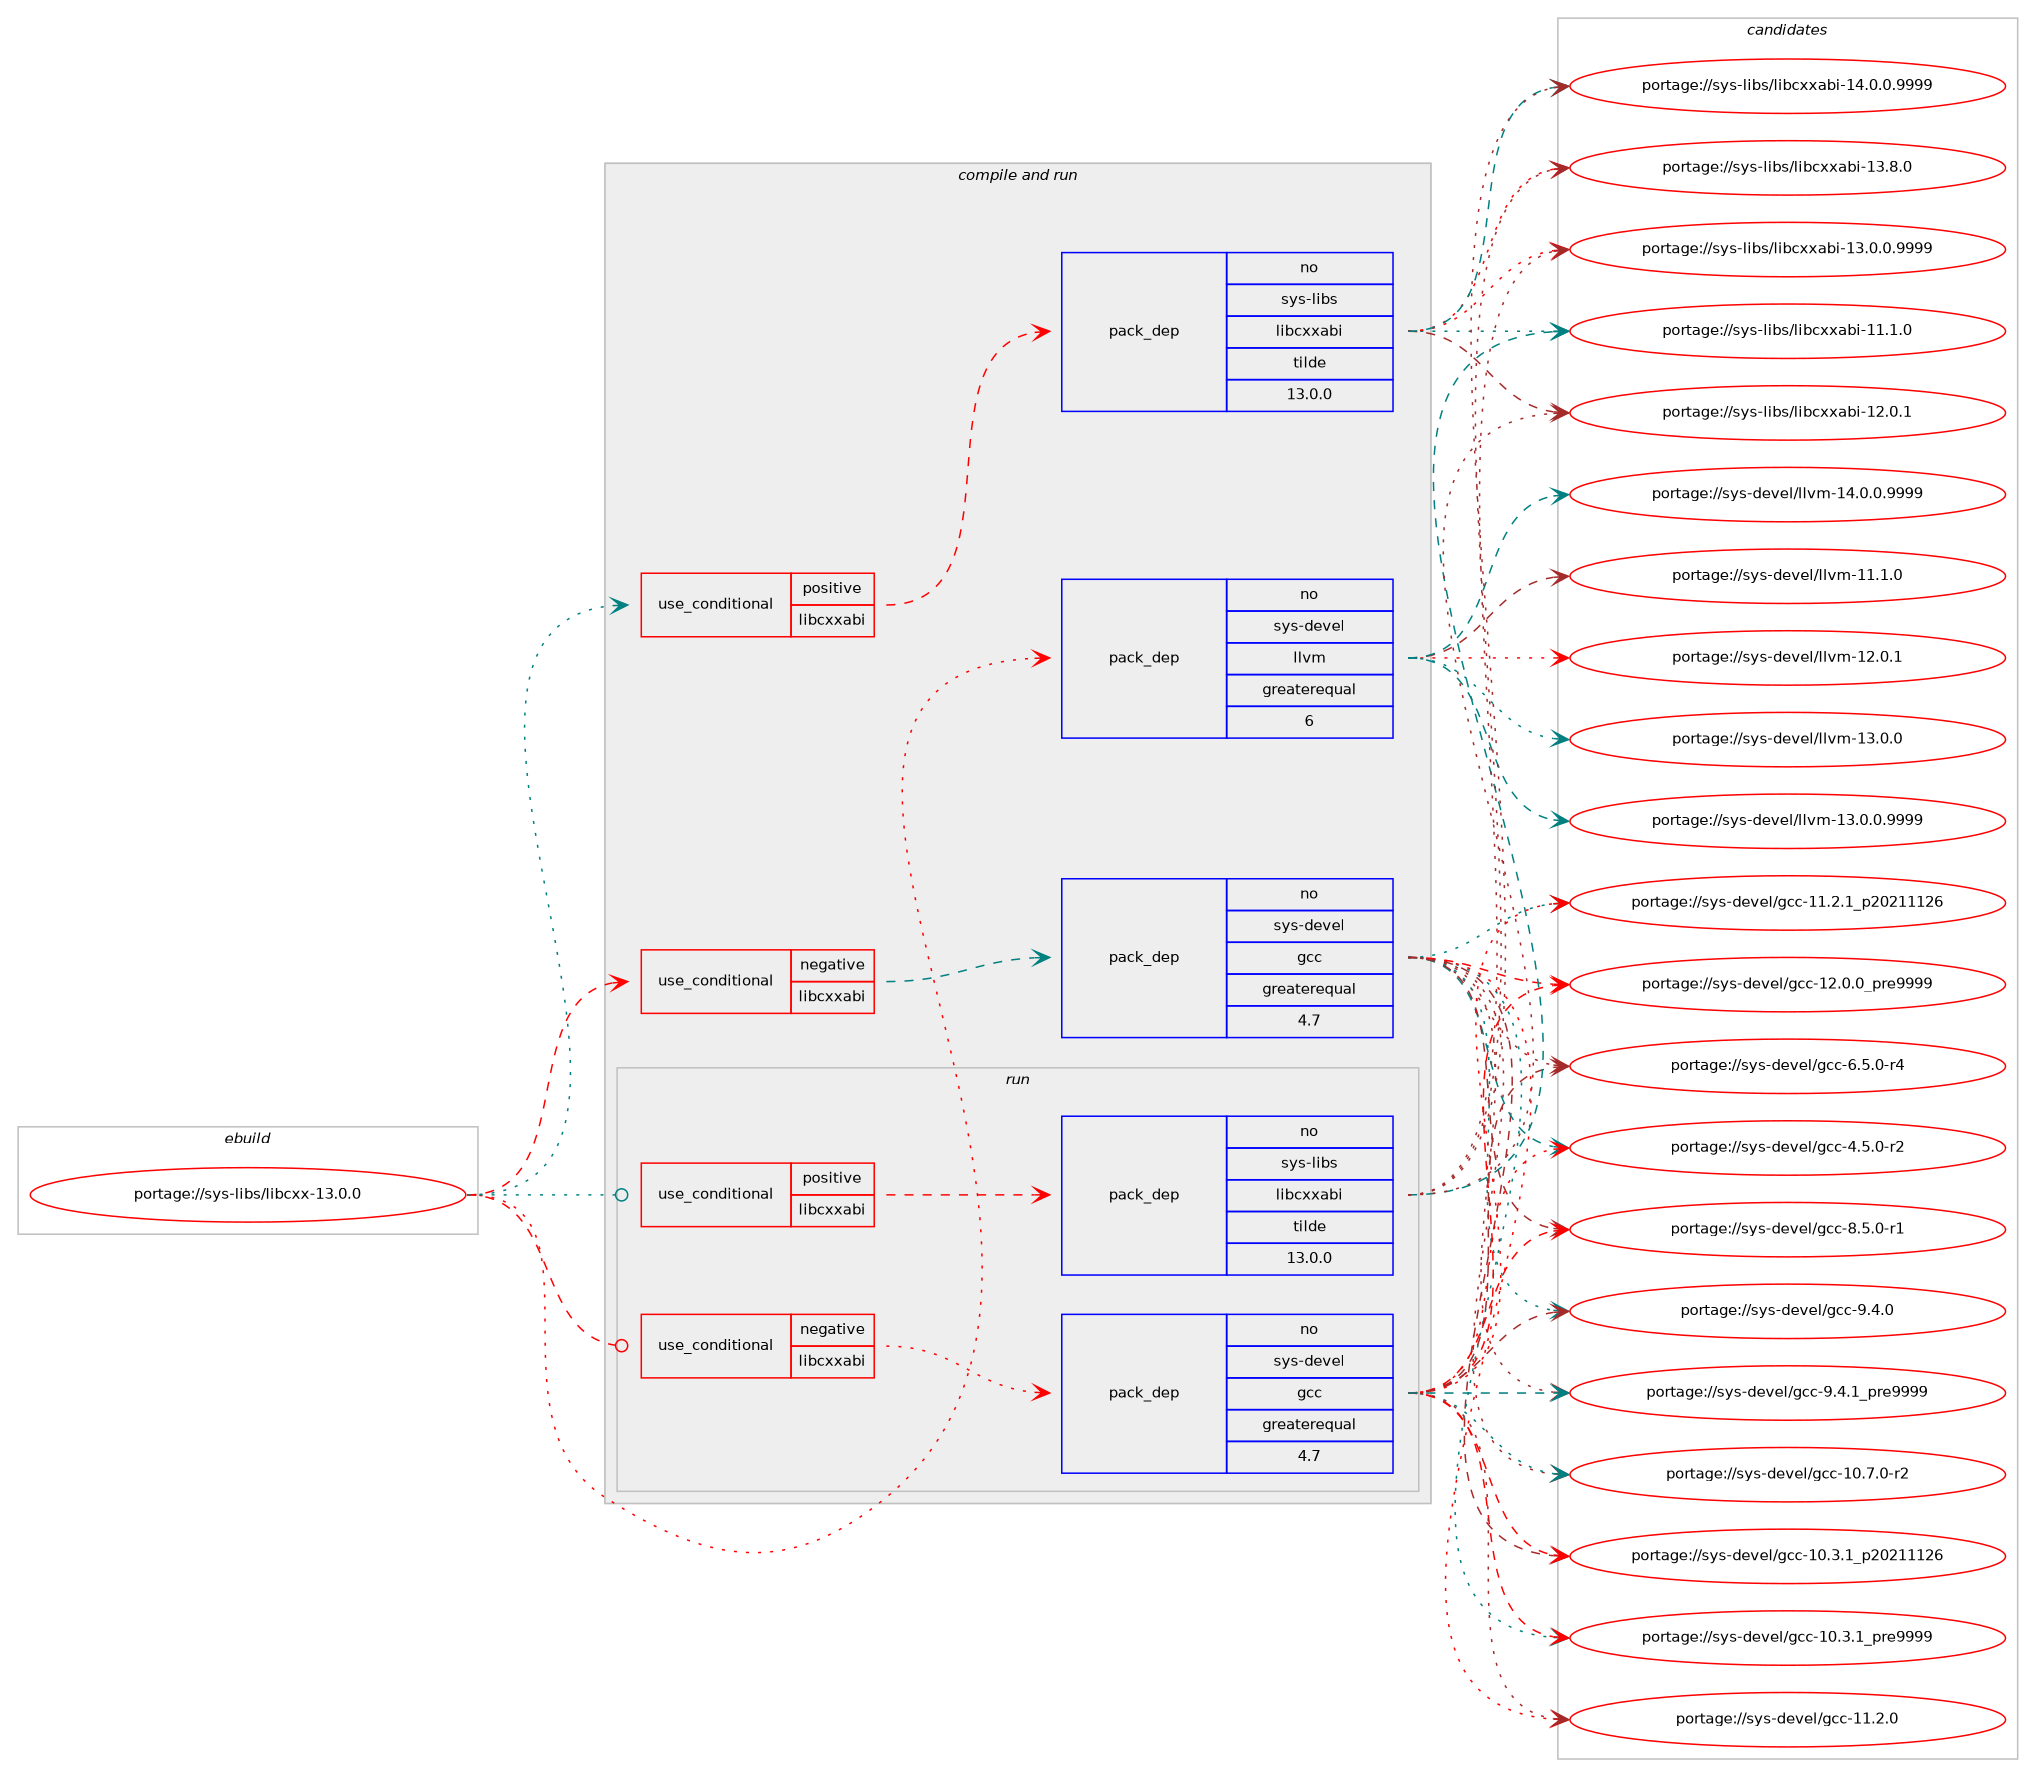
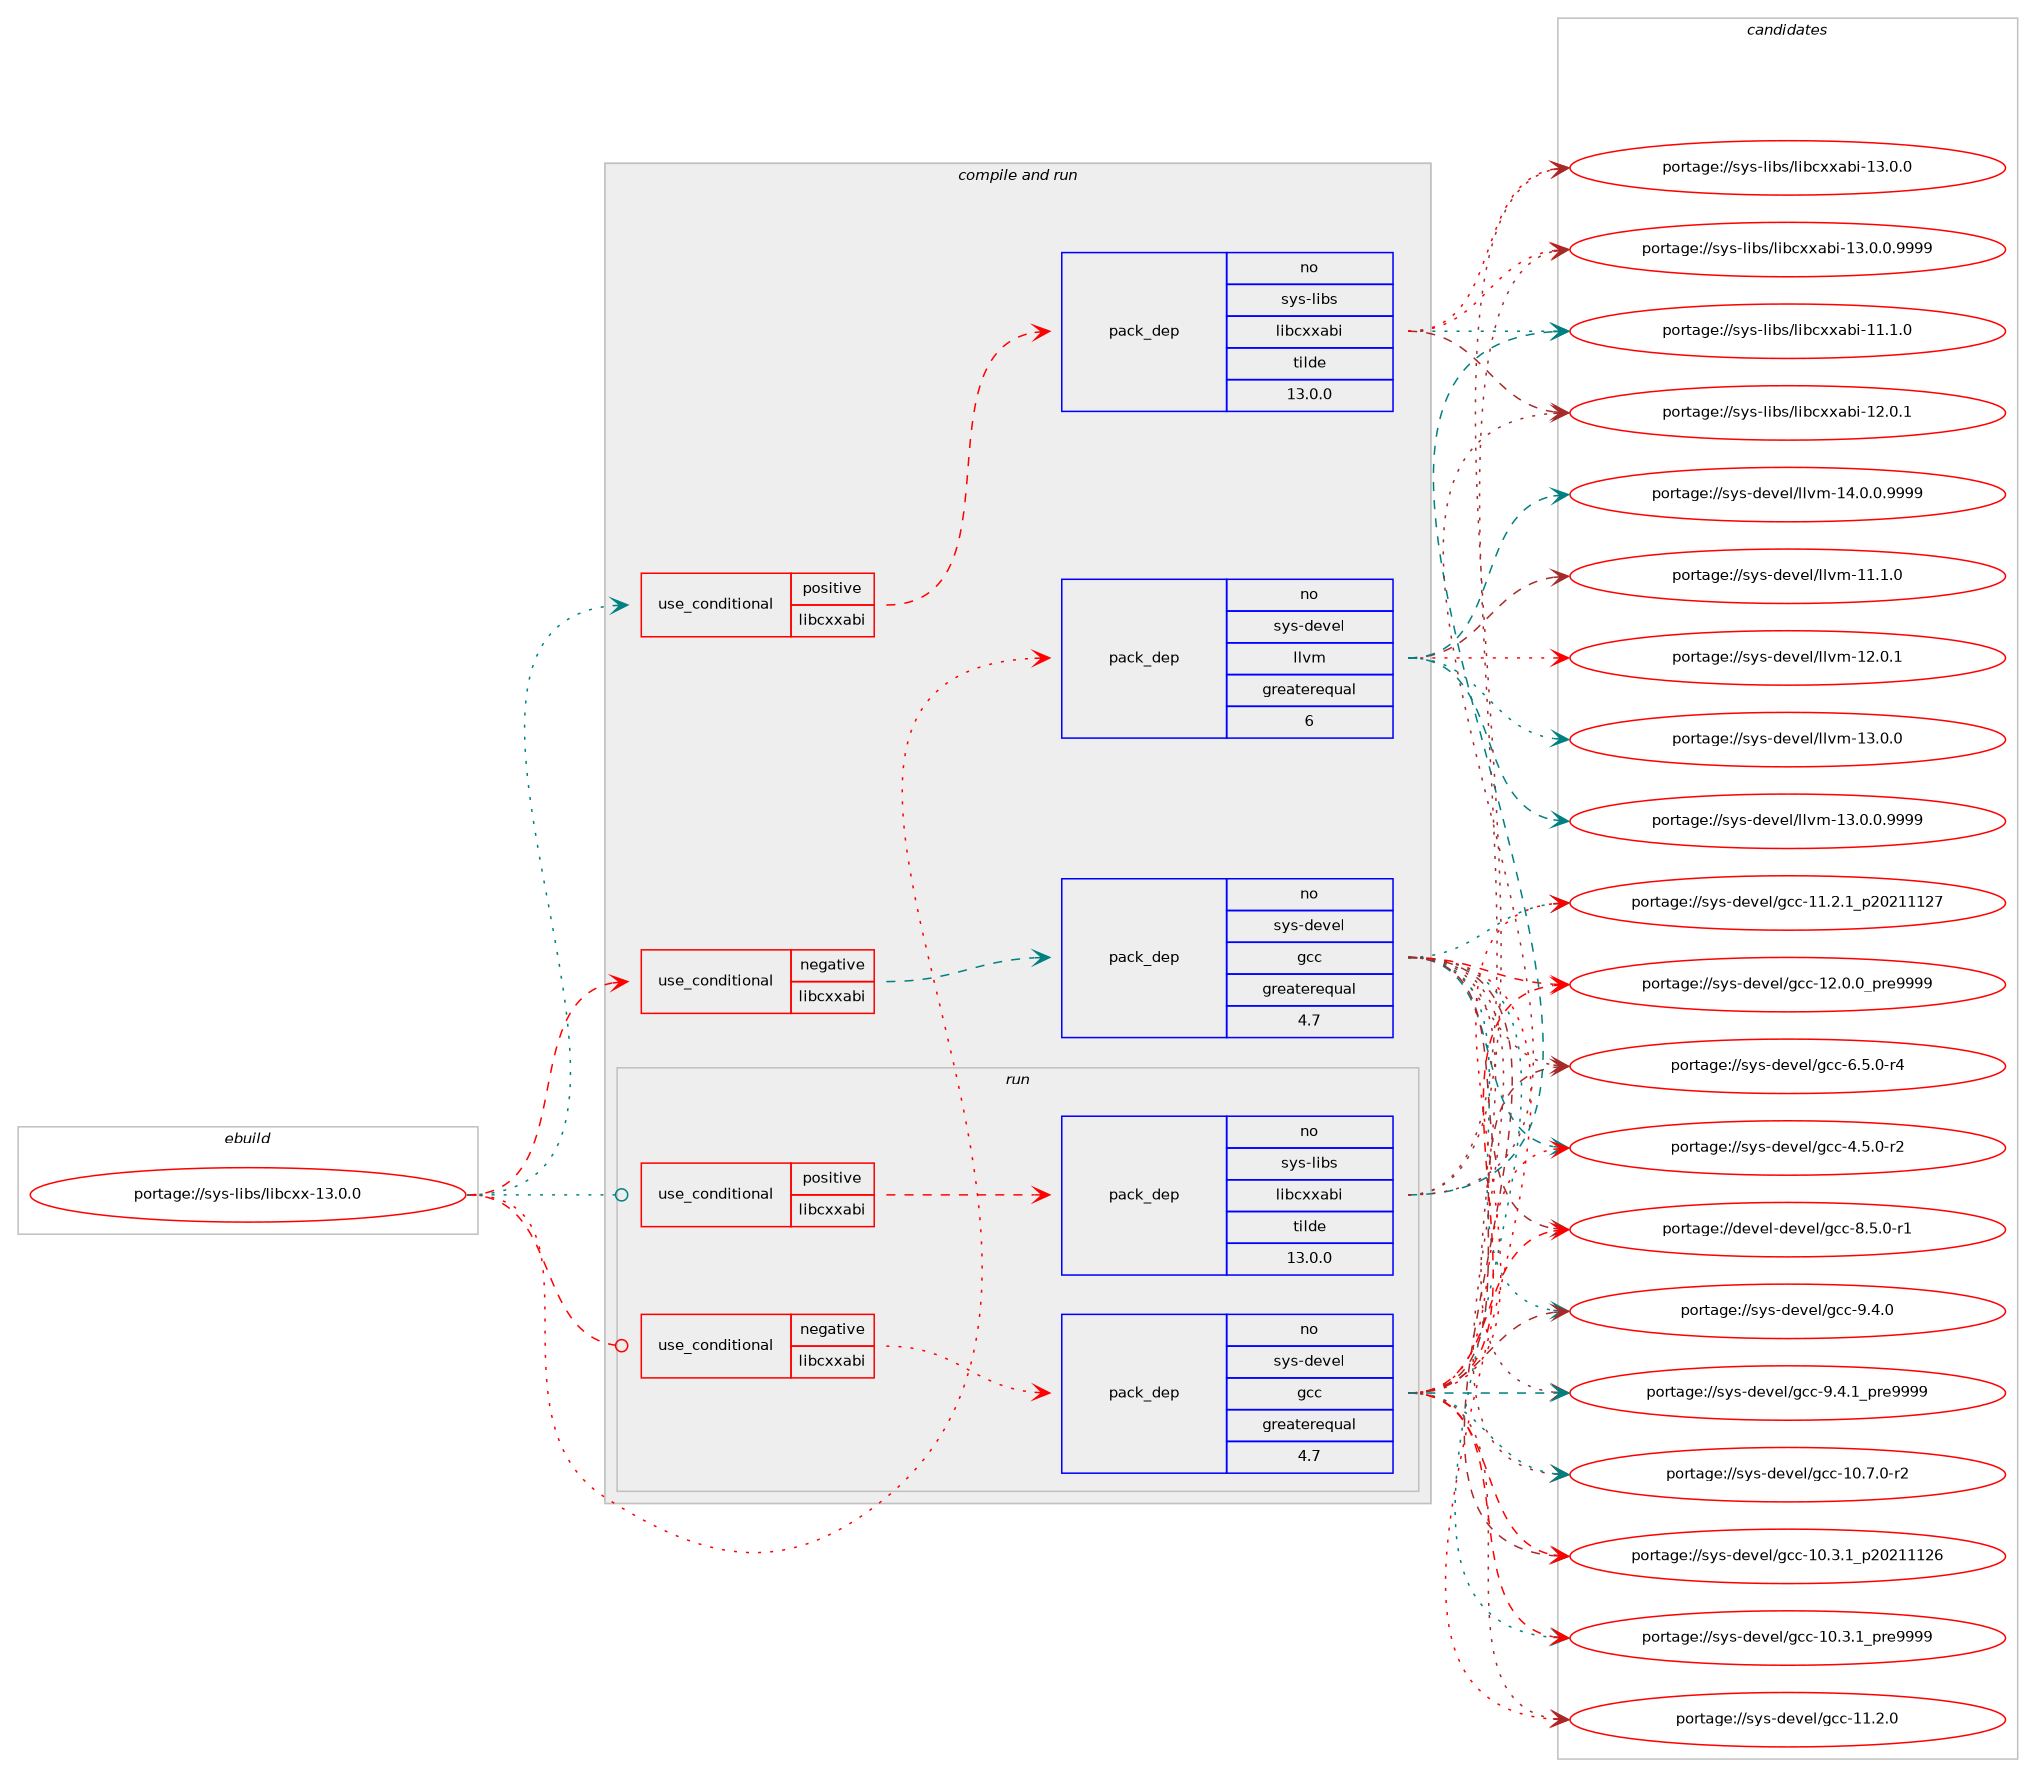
node "portage://sys-libs/libcxxabi-14.0.0.9999": removed
node "portage://sys-libs/libcxxabi-13.8.0": label "portage://sys-libs/libcxxabi-13.8.0" -> "portage://sys-libs/libcxxabi-13.0.0"
node "portage://sys-devel/gcc-11.2.1_p20211126": label "portage://sys-devel/gcc-11.2.1_p20211126" -> "portage://sys-devel/gcc-11.2.1_p20211127"
node "portage://sys-devel/gcc-8.5.0-r1": label "portage://sys-devel/gcc-8.5.0-r1" -> "portage://devel-devel/gcc-8.5.0-r1"
